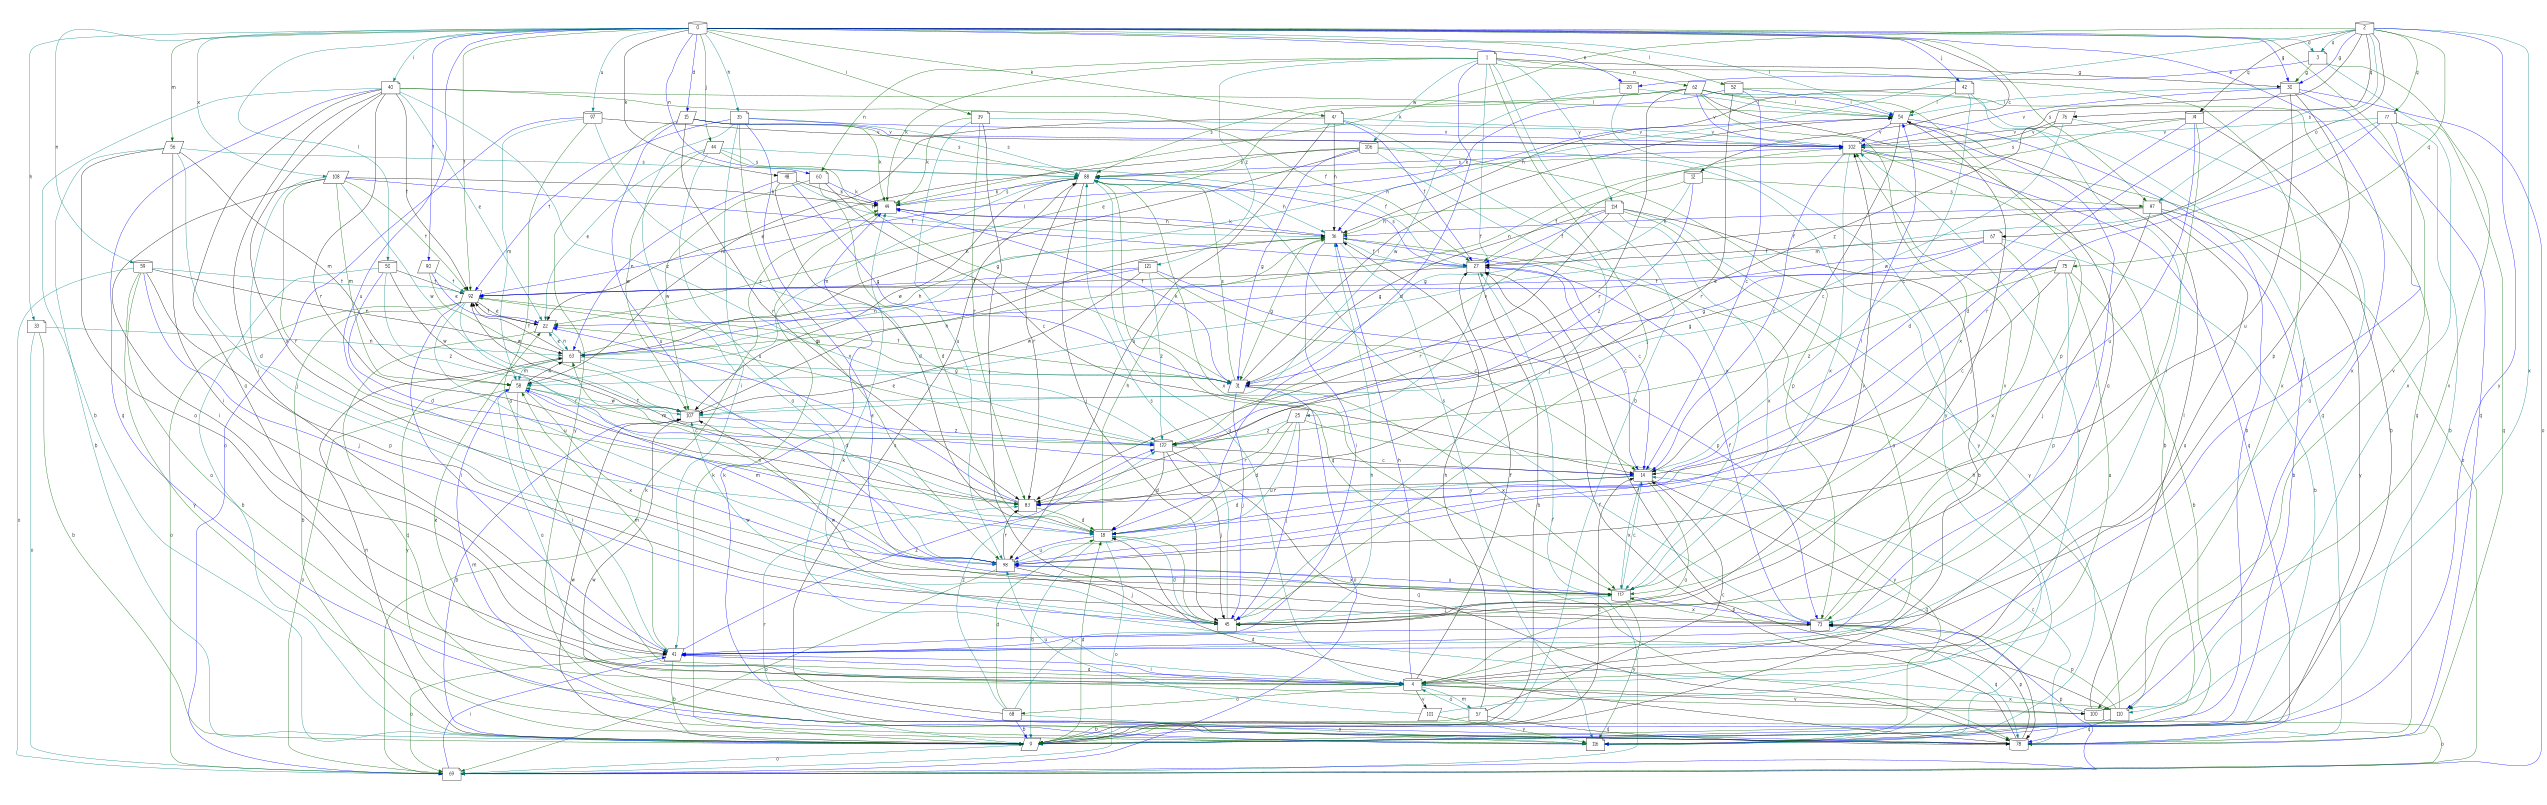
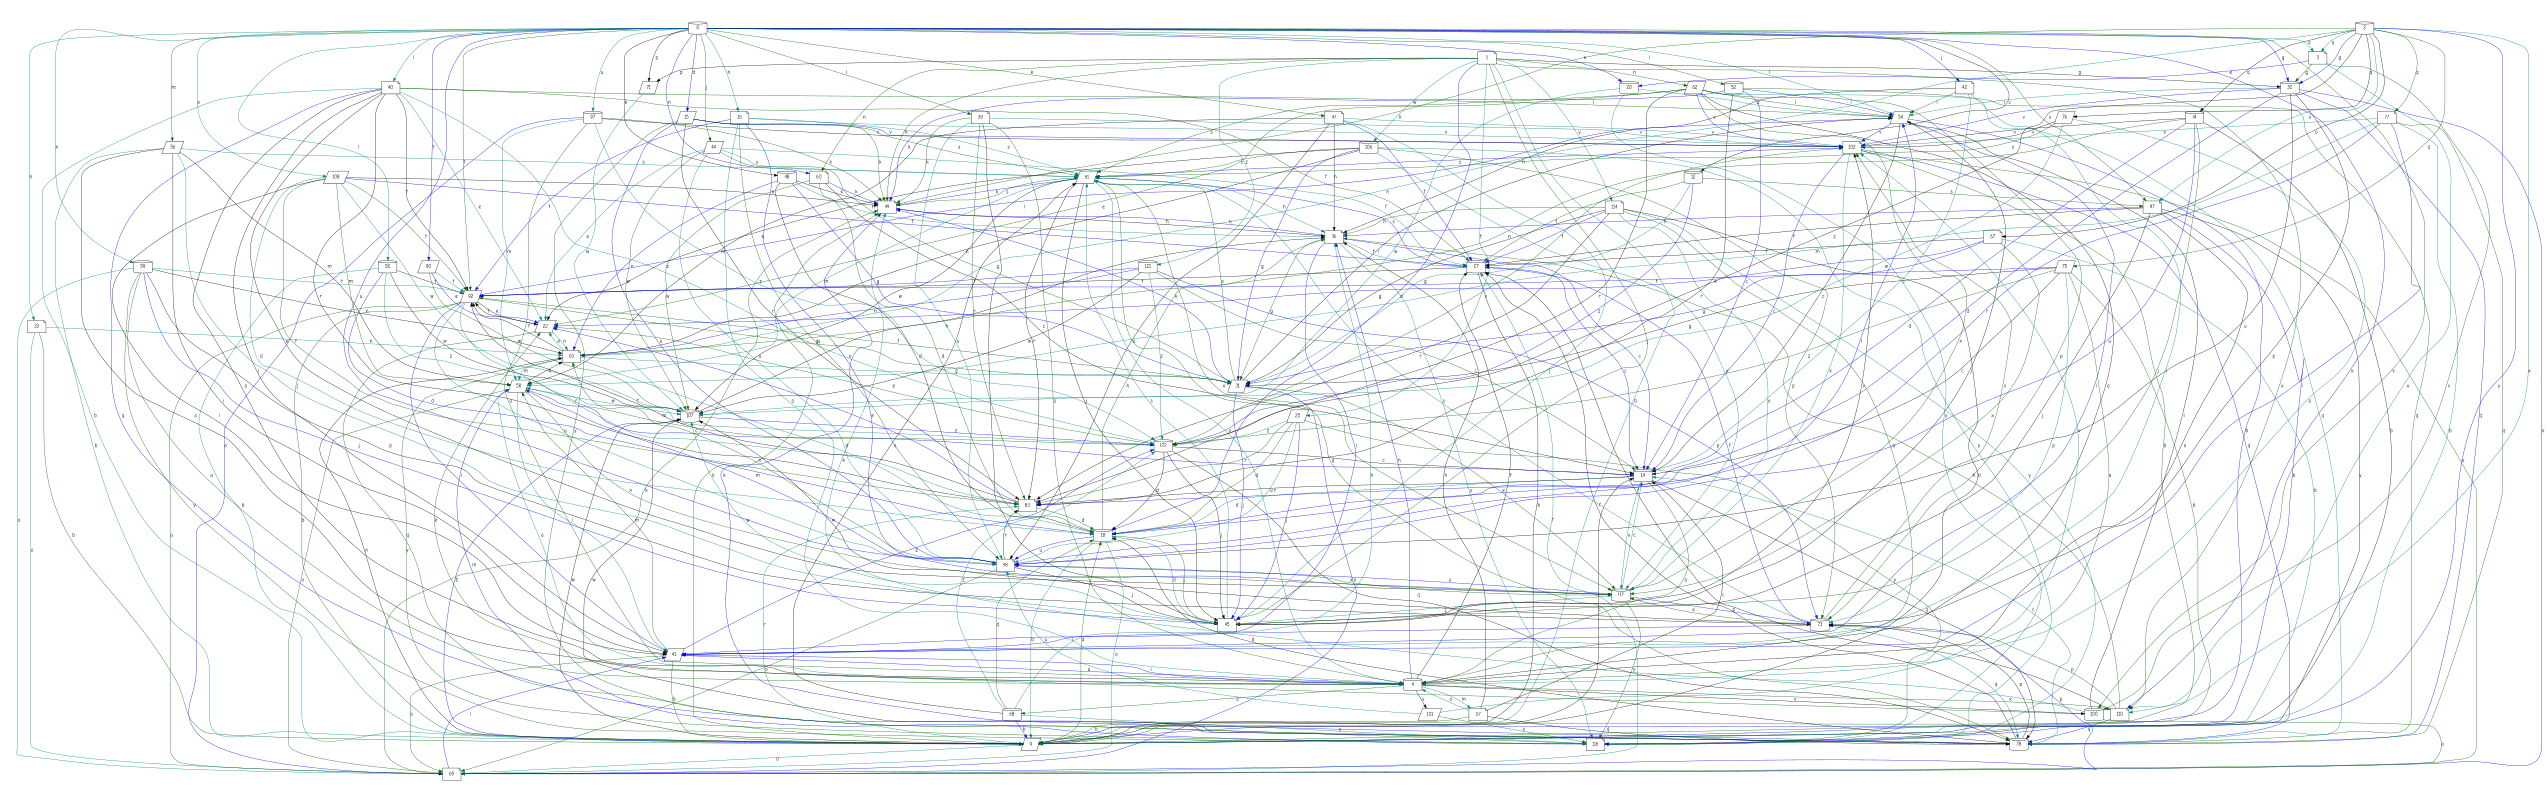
node "71": added
edge "20" -> "54": label "l" -> "z"
edge "52" -> "36": now "52" -> "49"
edge "35" -> "102": color blue -> teal
edge "97" -> "49": added, label "k"
node "88": label "88" -> "81"
edge "63" -> "36": removed, label "h"
edge "35" -> "41": removed, label "i"
edge "39" -> "4": added, label "a"
